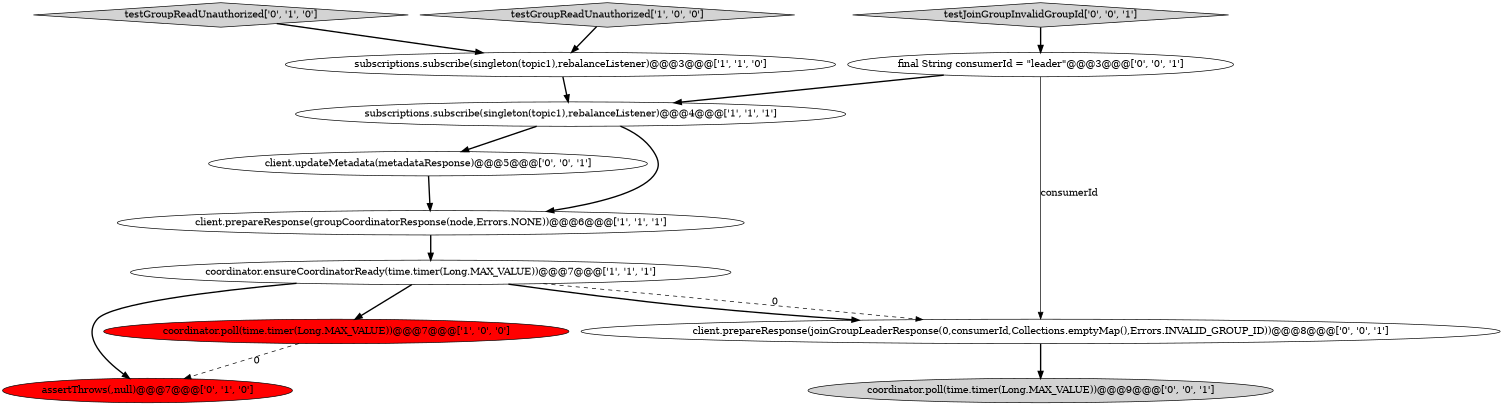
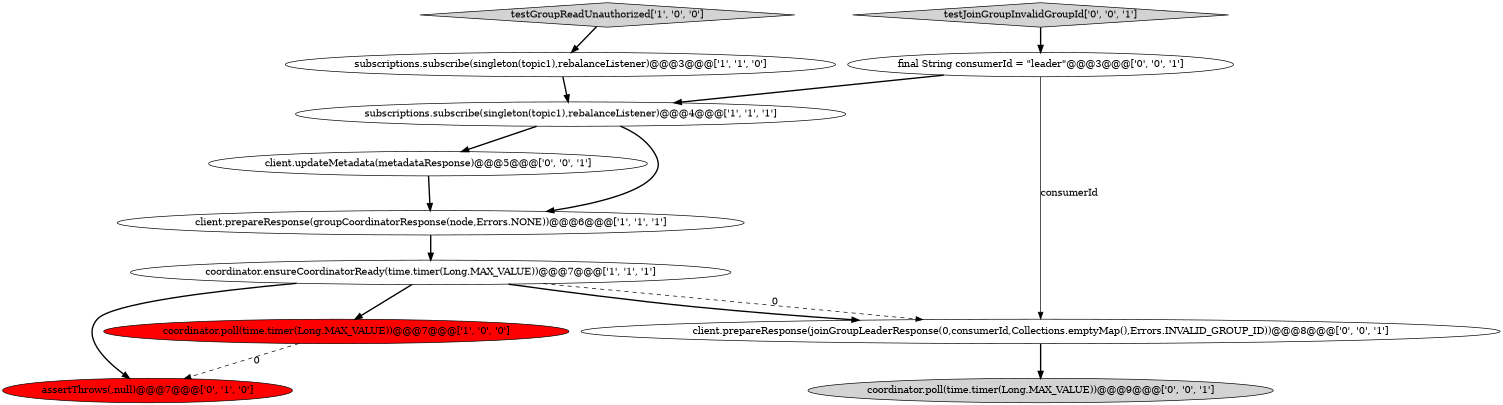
node "testGroupReadUnauthorized['0', '1', '0']": removed
